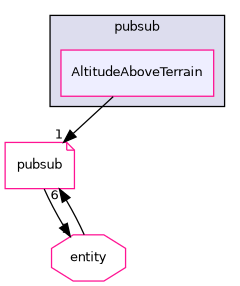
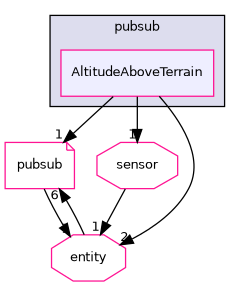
node "sensor": added
edge "AltitudeAboveTerrain" -> "entity": added
